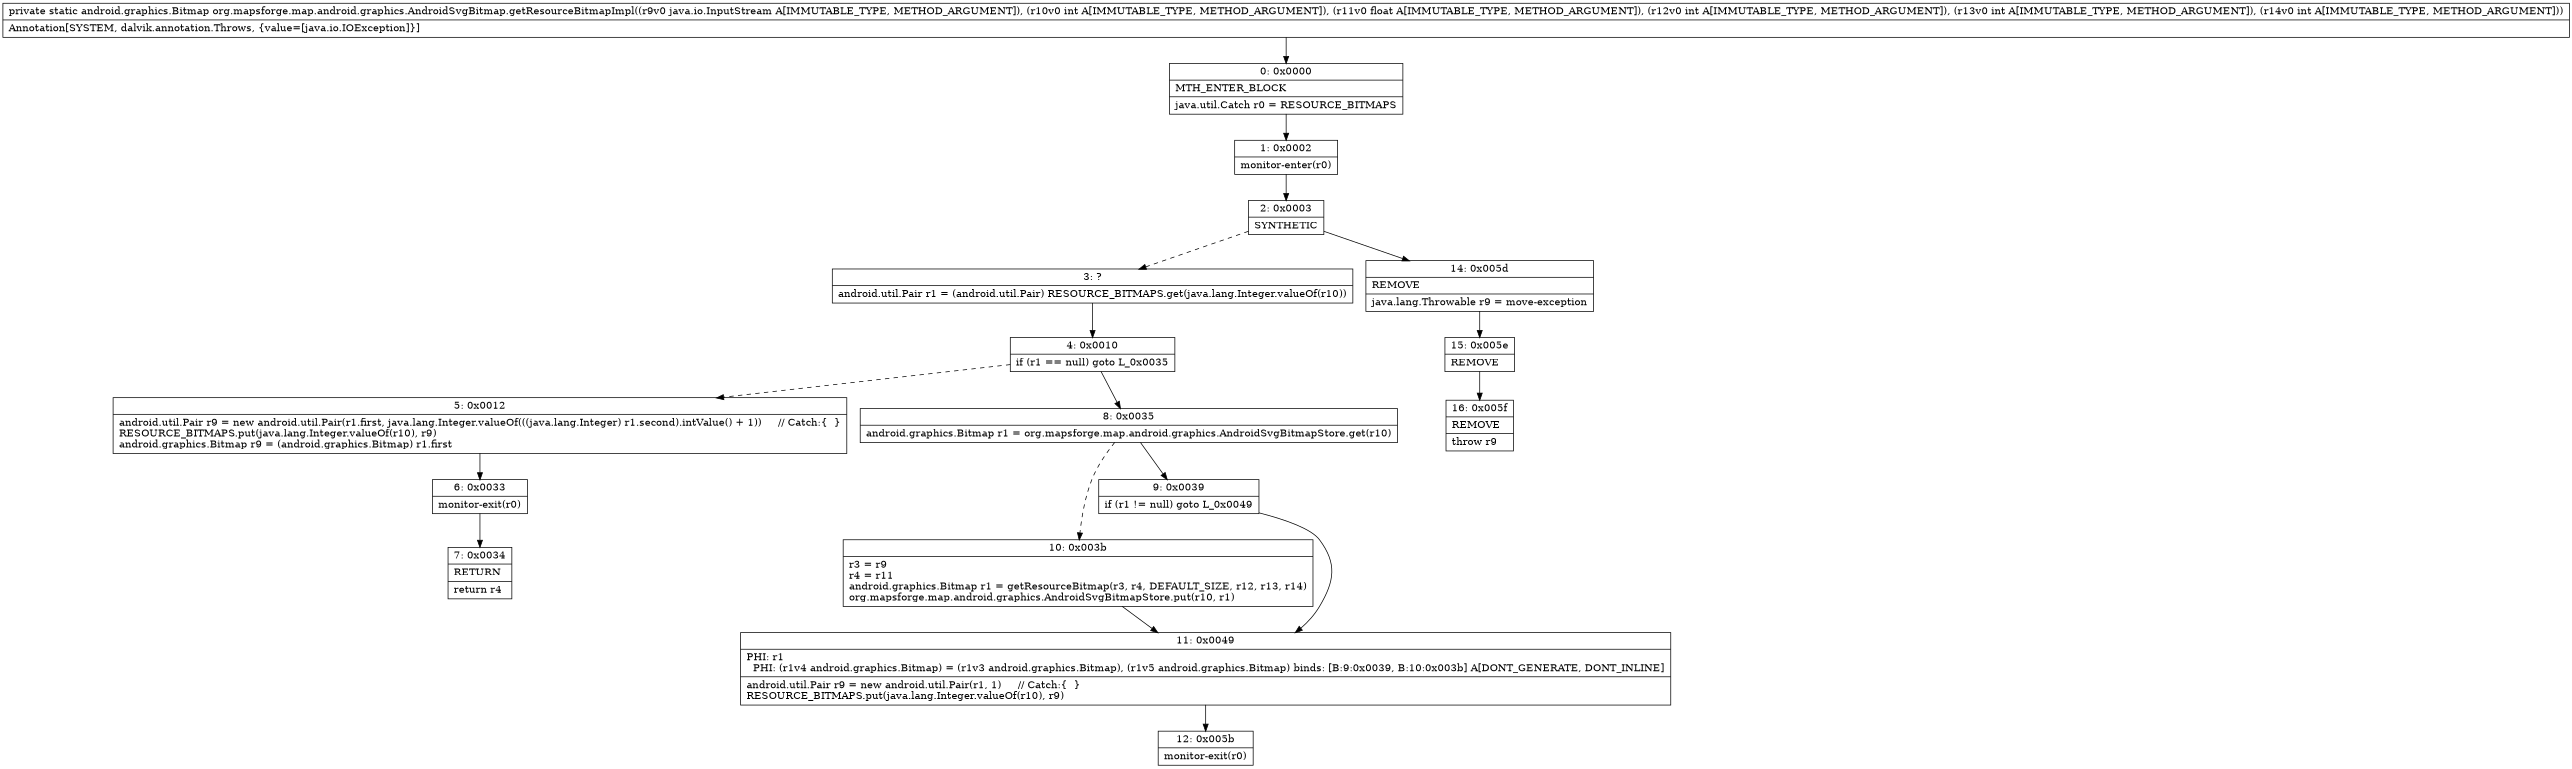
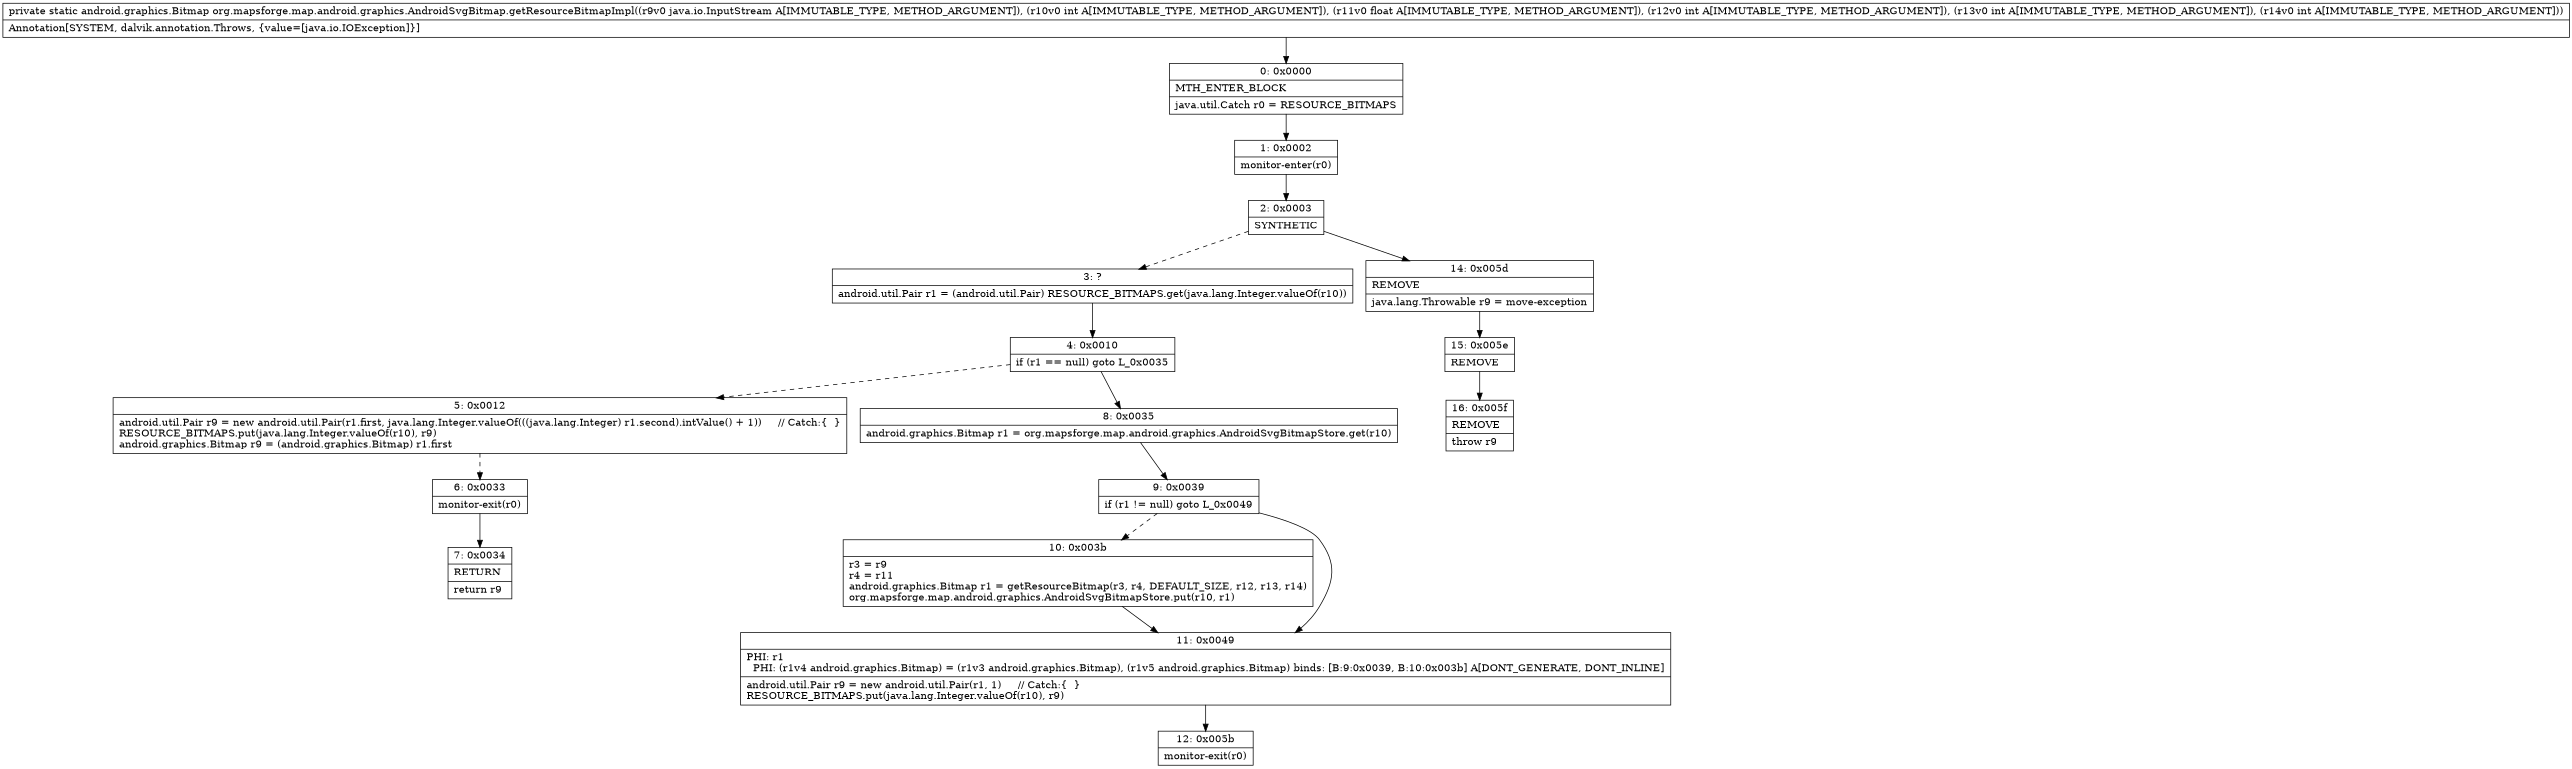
edge "5: 0x0012" -> "6: 0x0033": style solid -> dashed
edge "8: 0x0035" -> "10: 0x003b": now "9: 0x0039" -> "10: 0x003b"
node "7: 0x0034": text "return r4" -> "return r9"
